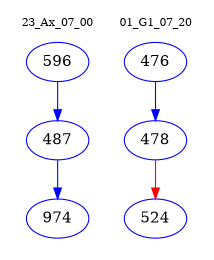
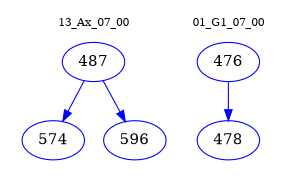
cluster "23_Ax_07_00": label "23_Ax_07_00" -> "13_Ax_07_00"
cluster "01_G1_07_20": label "01_G1_07_20" -> "01_G1_07_00"
edge "596" -> "487": reversed
node "974": label "974" -> "574"
node "524": removed
